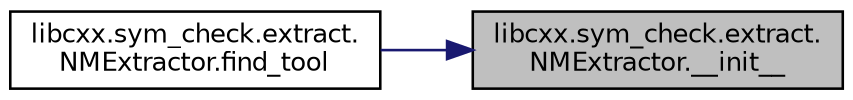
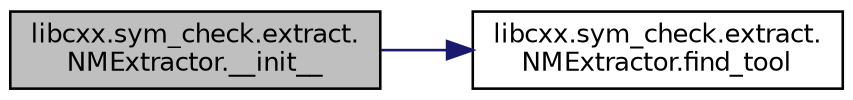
edge "libcxx.sym_check.extract. NMExtractor.find_tool" -> "libcxx.sym_check.extract. NMExtractor.__init__": reversed
